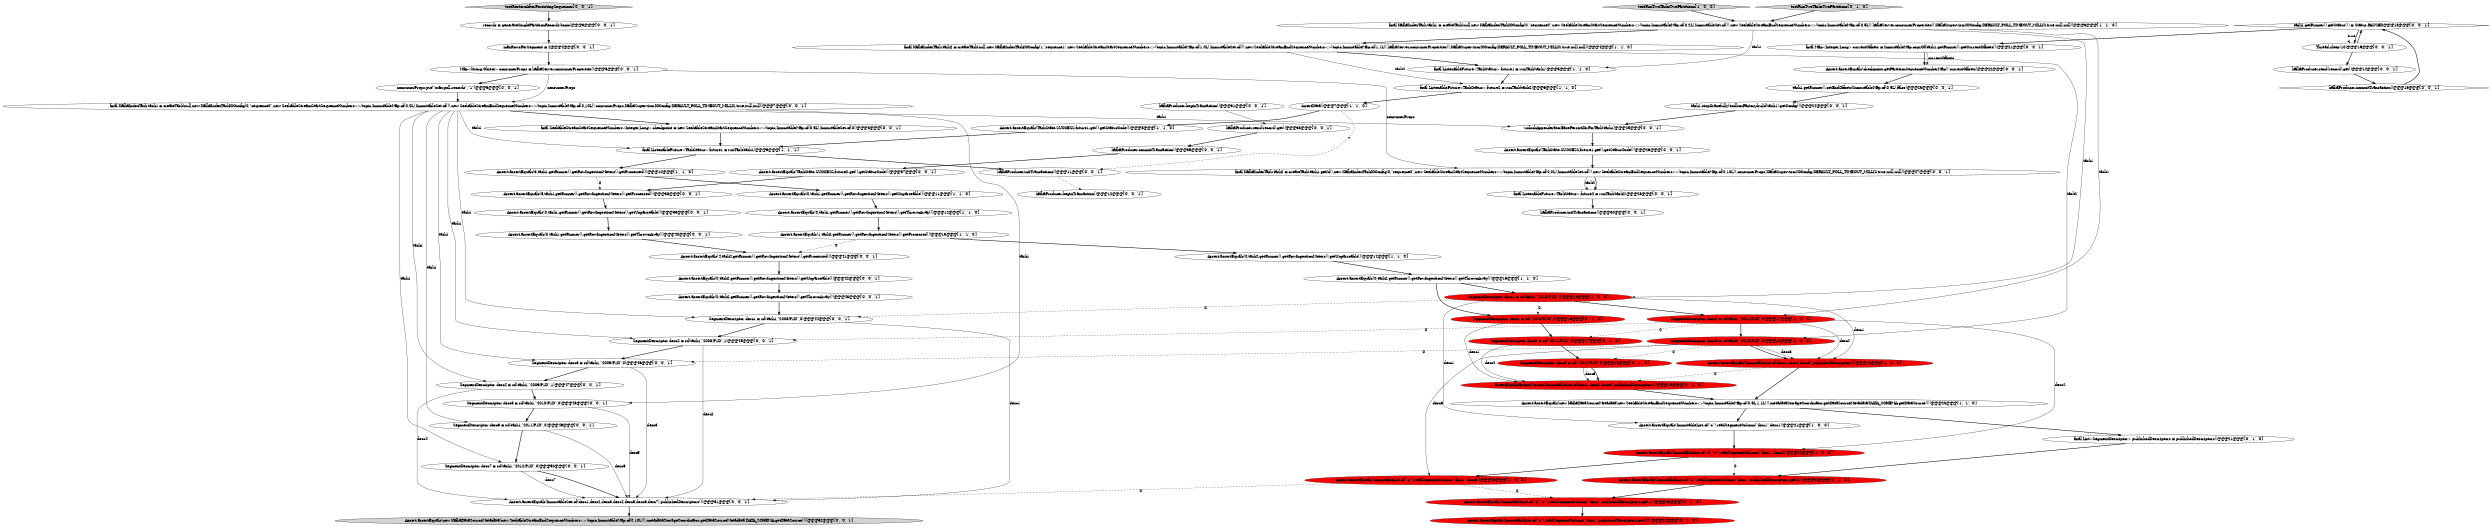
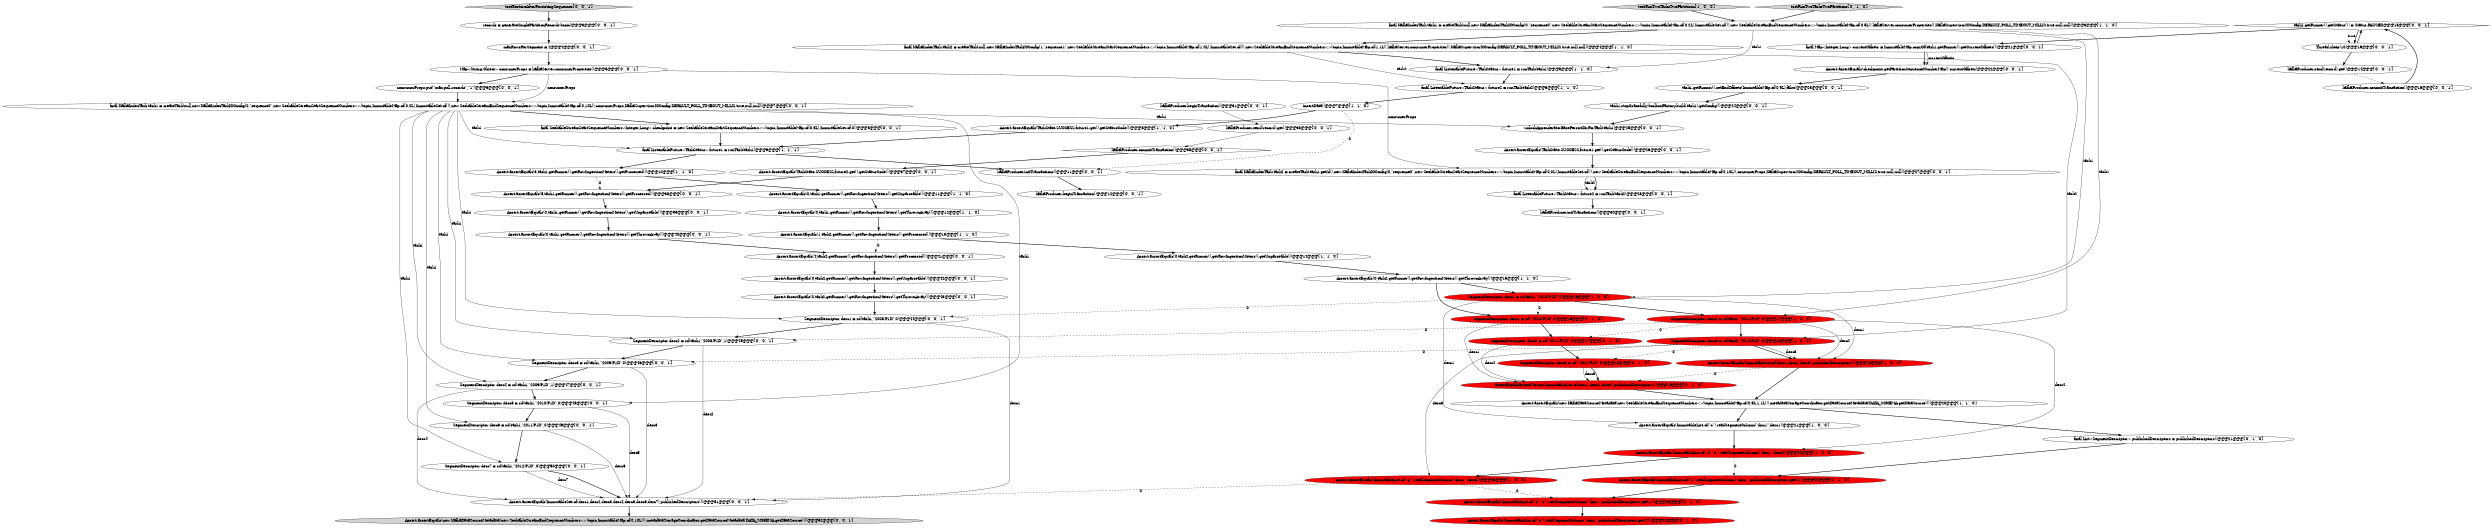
edge "kafkaProducer.send(record).get()@@@14@@@['0', '0', '1']" -> "kafkaProducer.commitTransaction()@@@16@@@['0', '0', '1']": style bold -> dashed
node "kafkaProducer.commitTransaction()@@@16@@@['0', '0', '1']": shape diamond -> ellipse
edge "kafkaProducer.send(record).get()@@@33@@@['0', '0', '1']" -> "kafkaProducer.commitTransaction()@@@35@@@['0', '0', '1']": style bold -> solid
edge "insertData()@@@7@@@['1', '1', '0']" -> "kafkaProducer.initTransactions()@@@11@@@['0', '0', '1']": label "7" -> "0"
node "kafkaProducer.commitTransaction()@@@35@@@['0', '0', '1']": shape ellipse -> diamond
edge "kafkaProducer.initTransactions()@@@11@@@['0', '0', '1']" -> "kafkaProducer.beginTransaction()@@@12@@@['0', '0', '1']": style dashed -> bold
